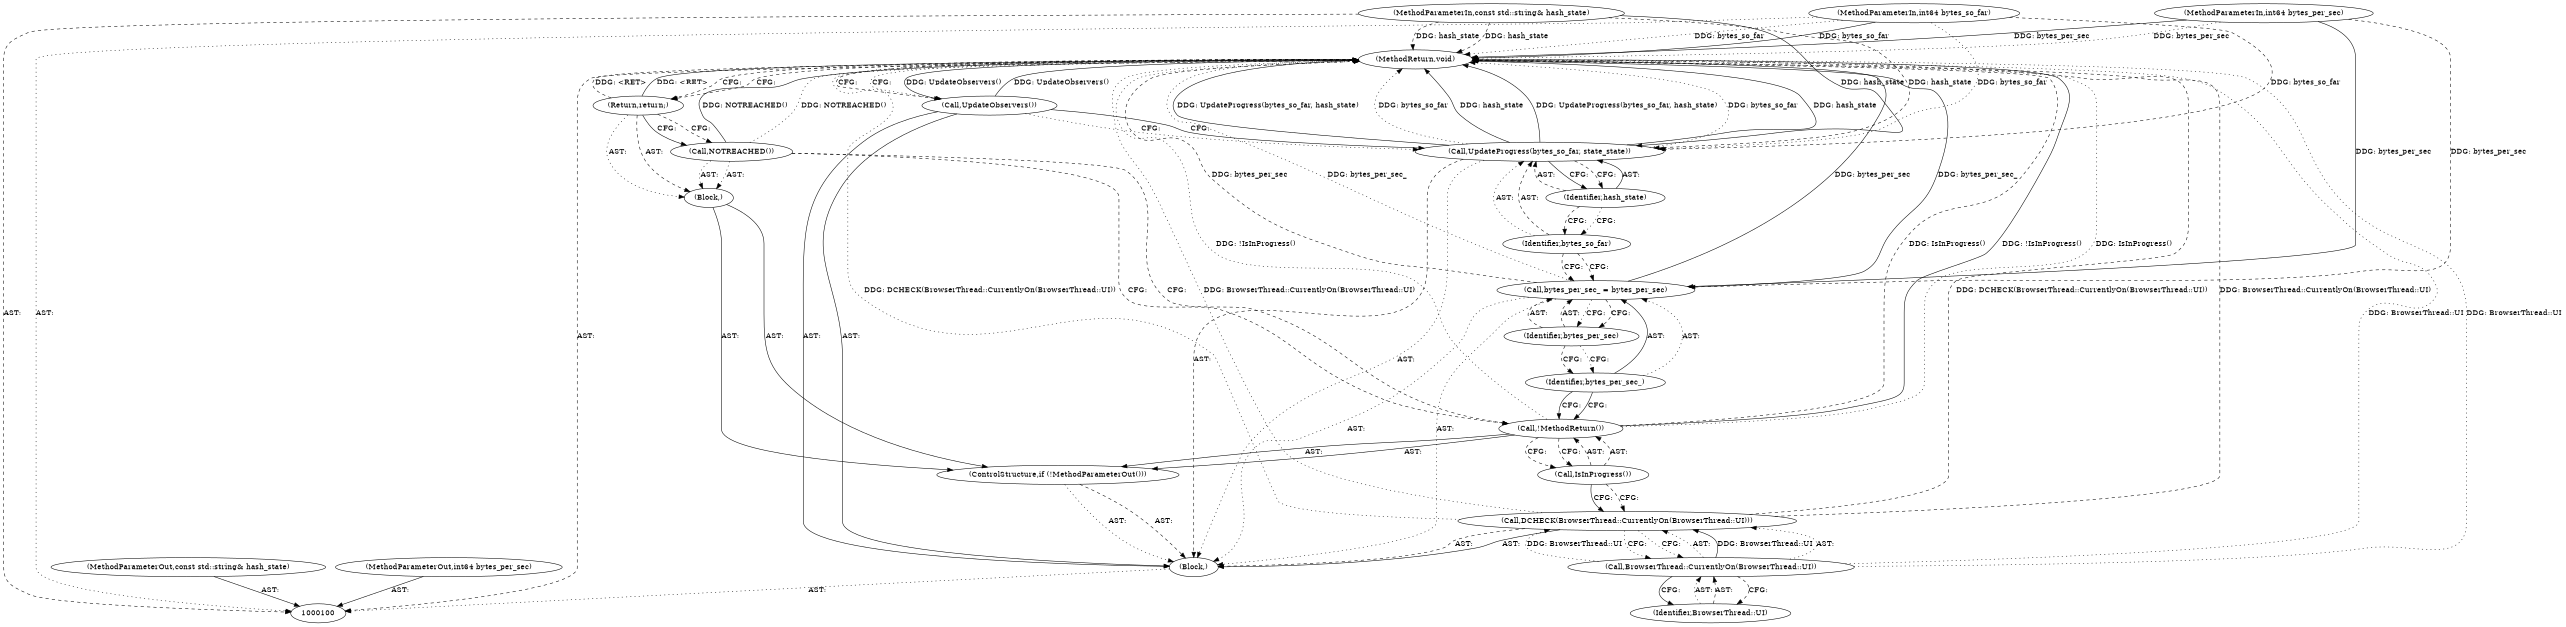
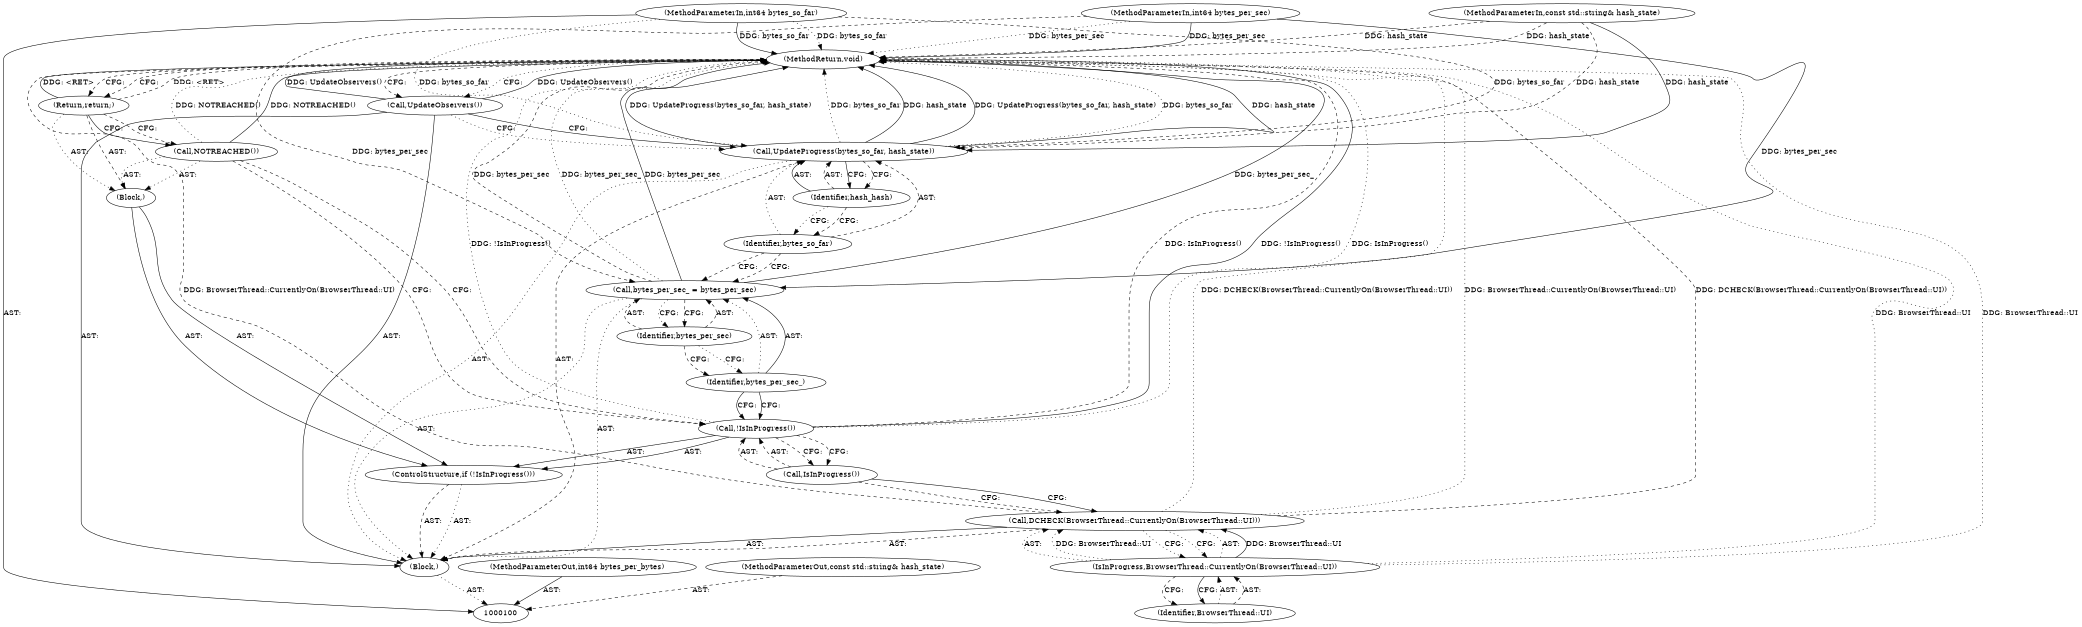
edge "(MethodParameterIn,const std::string& hash_state)" -> "1000100": removed, label "AST:"
edge "(MethodParameterIn,int64 bytes_so_far)" -> "1000100": style dotted -> solid
edge "(MethodReturn,void)" -> "1000100": removed, label "AST:"
node "(Call,UpdateProgress(bytes_so_far, state_state))": label "(Call,UpdateProgress(bytes_so_far, state_state))" -> "(Call,UpdateProgress(bytes_so_far, hash_state))"
node "(Identifier,hash_state)": label "(Identifier,hash_state)" -> "(Identifier,hash_hash)"
node "(Call,!MethodReturn())": label "(Call,!MethodReturn())" -> "(Call,!IsInProgress())"
node "(ControlStructure,if (!MethodParameterOut()))": label "(ControlStructure,if (!MethodParameterOut()))" -> "(ControlStructure,if (!IsInProgress()))"
node "(MethodParameterOut,int64 bytes_per_sec)": label "(MethodParameterOut,int64 bytes_per_sec)" -> "(MethodParameterOut,int64 bytes_per_bytes)"
node "(Call,BrowserThread::CurrentlyOn(BrowserThread::UI))": label "(Call,BrowserThread::CurrentlyOn(BrowserThread::UI))" -> "(IsInProgress,BrowserThread::CurrentlyOn(BrowserThread::UI))"
edge "(MethodParameterOut,const std::string& hash_state)" -> "1000100": style solid -> dashed
